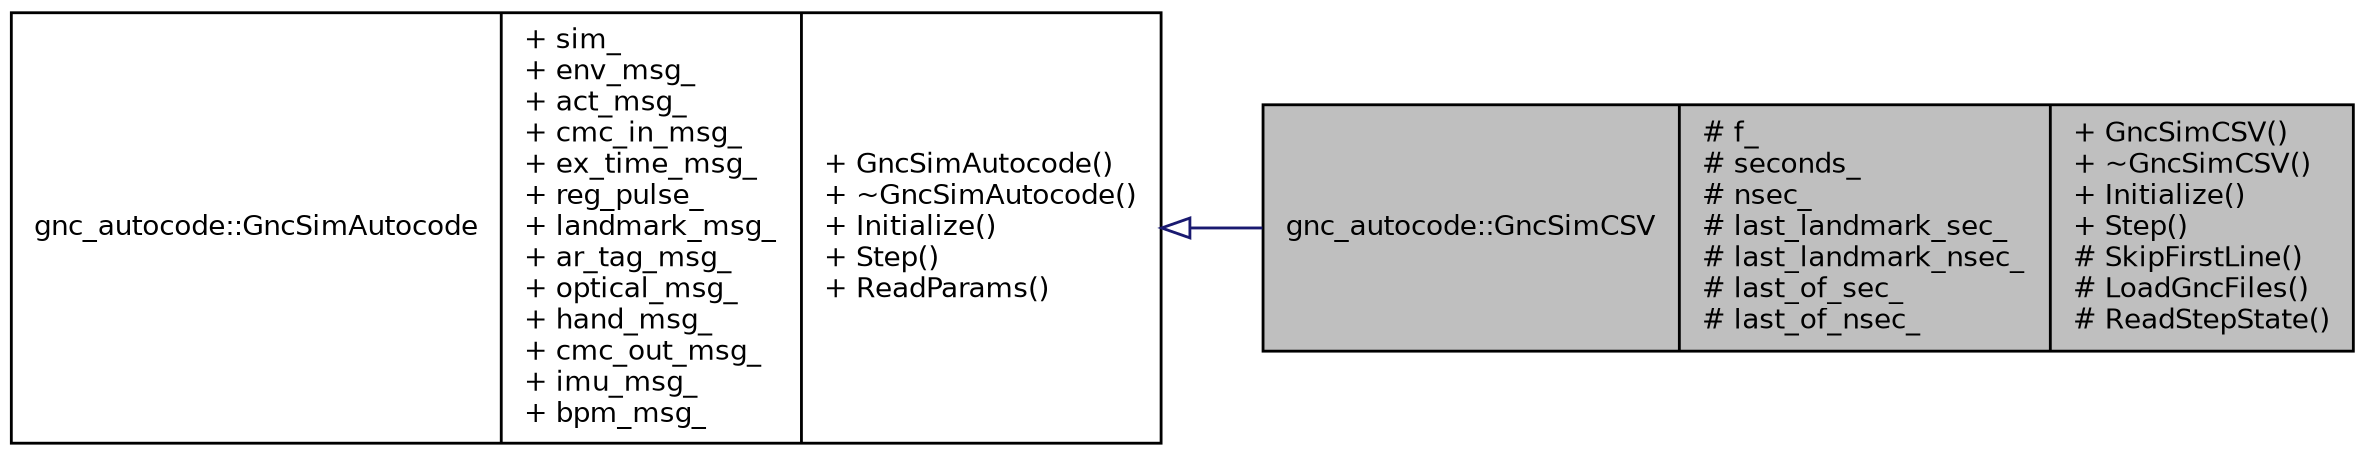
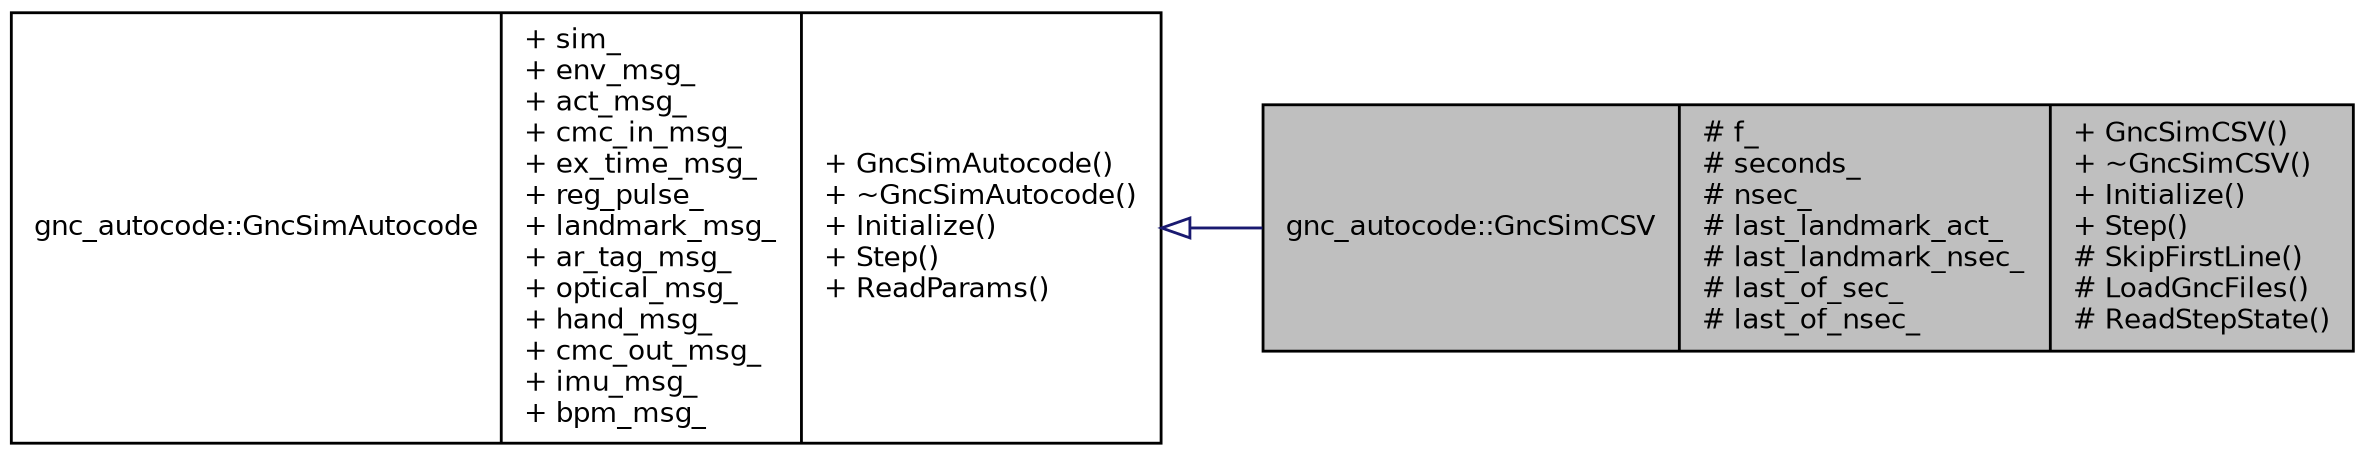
node "gnc_autocode::GncSimCSV": text "# last_landmark_sec_" -> "# last_landmark_act_"
